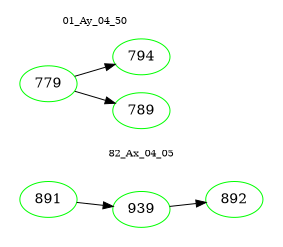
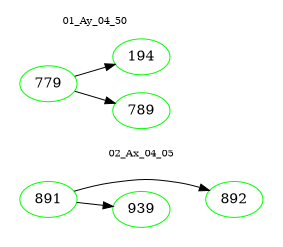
node "794": label "794" -> "194"
cluster "82_Ax_04_05": label "82_Ax_04_05" -> "02_Ax_04_05"
edge "939" -> "892": now "891" -> "892"
